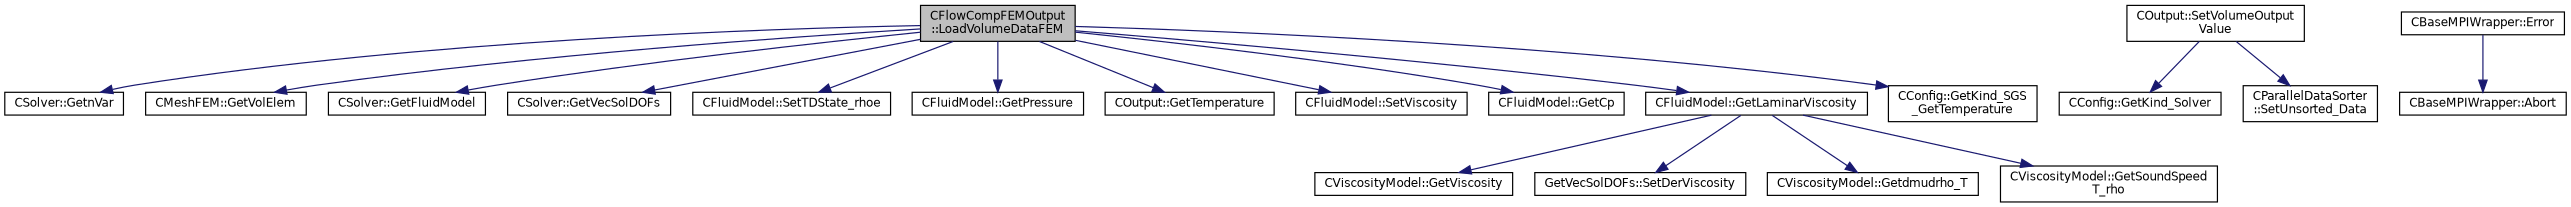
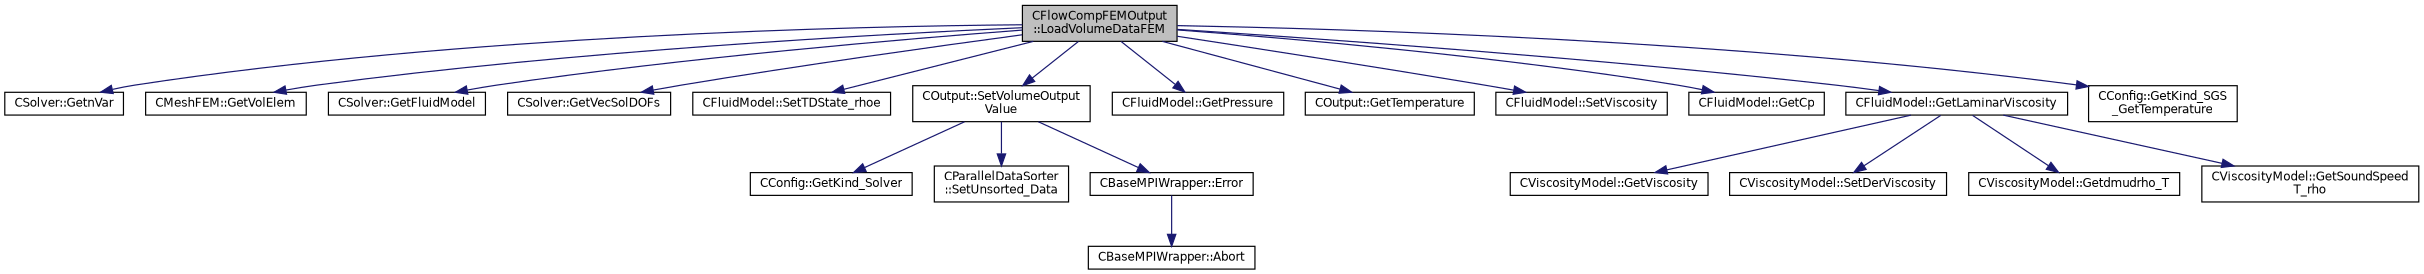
edge "CFlowCompFEMOutput ::LoadVolumeDataFEM" -> "COutput::SetVolumeOutput Value": added
edge "COutput::SetVolumeOutput Value" -> "CBaseMPIWrapper::Error": added
node "GetVecSolDOFs::SetDerViscosity": label "GetVecSolDOFs::SetDerViscosity" -> "CViscosityModel::SetDerViscosity"
